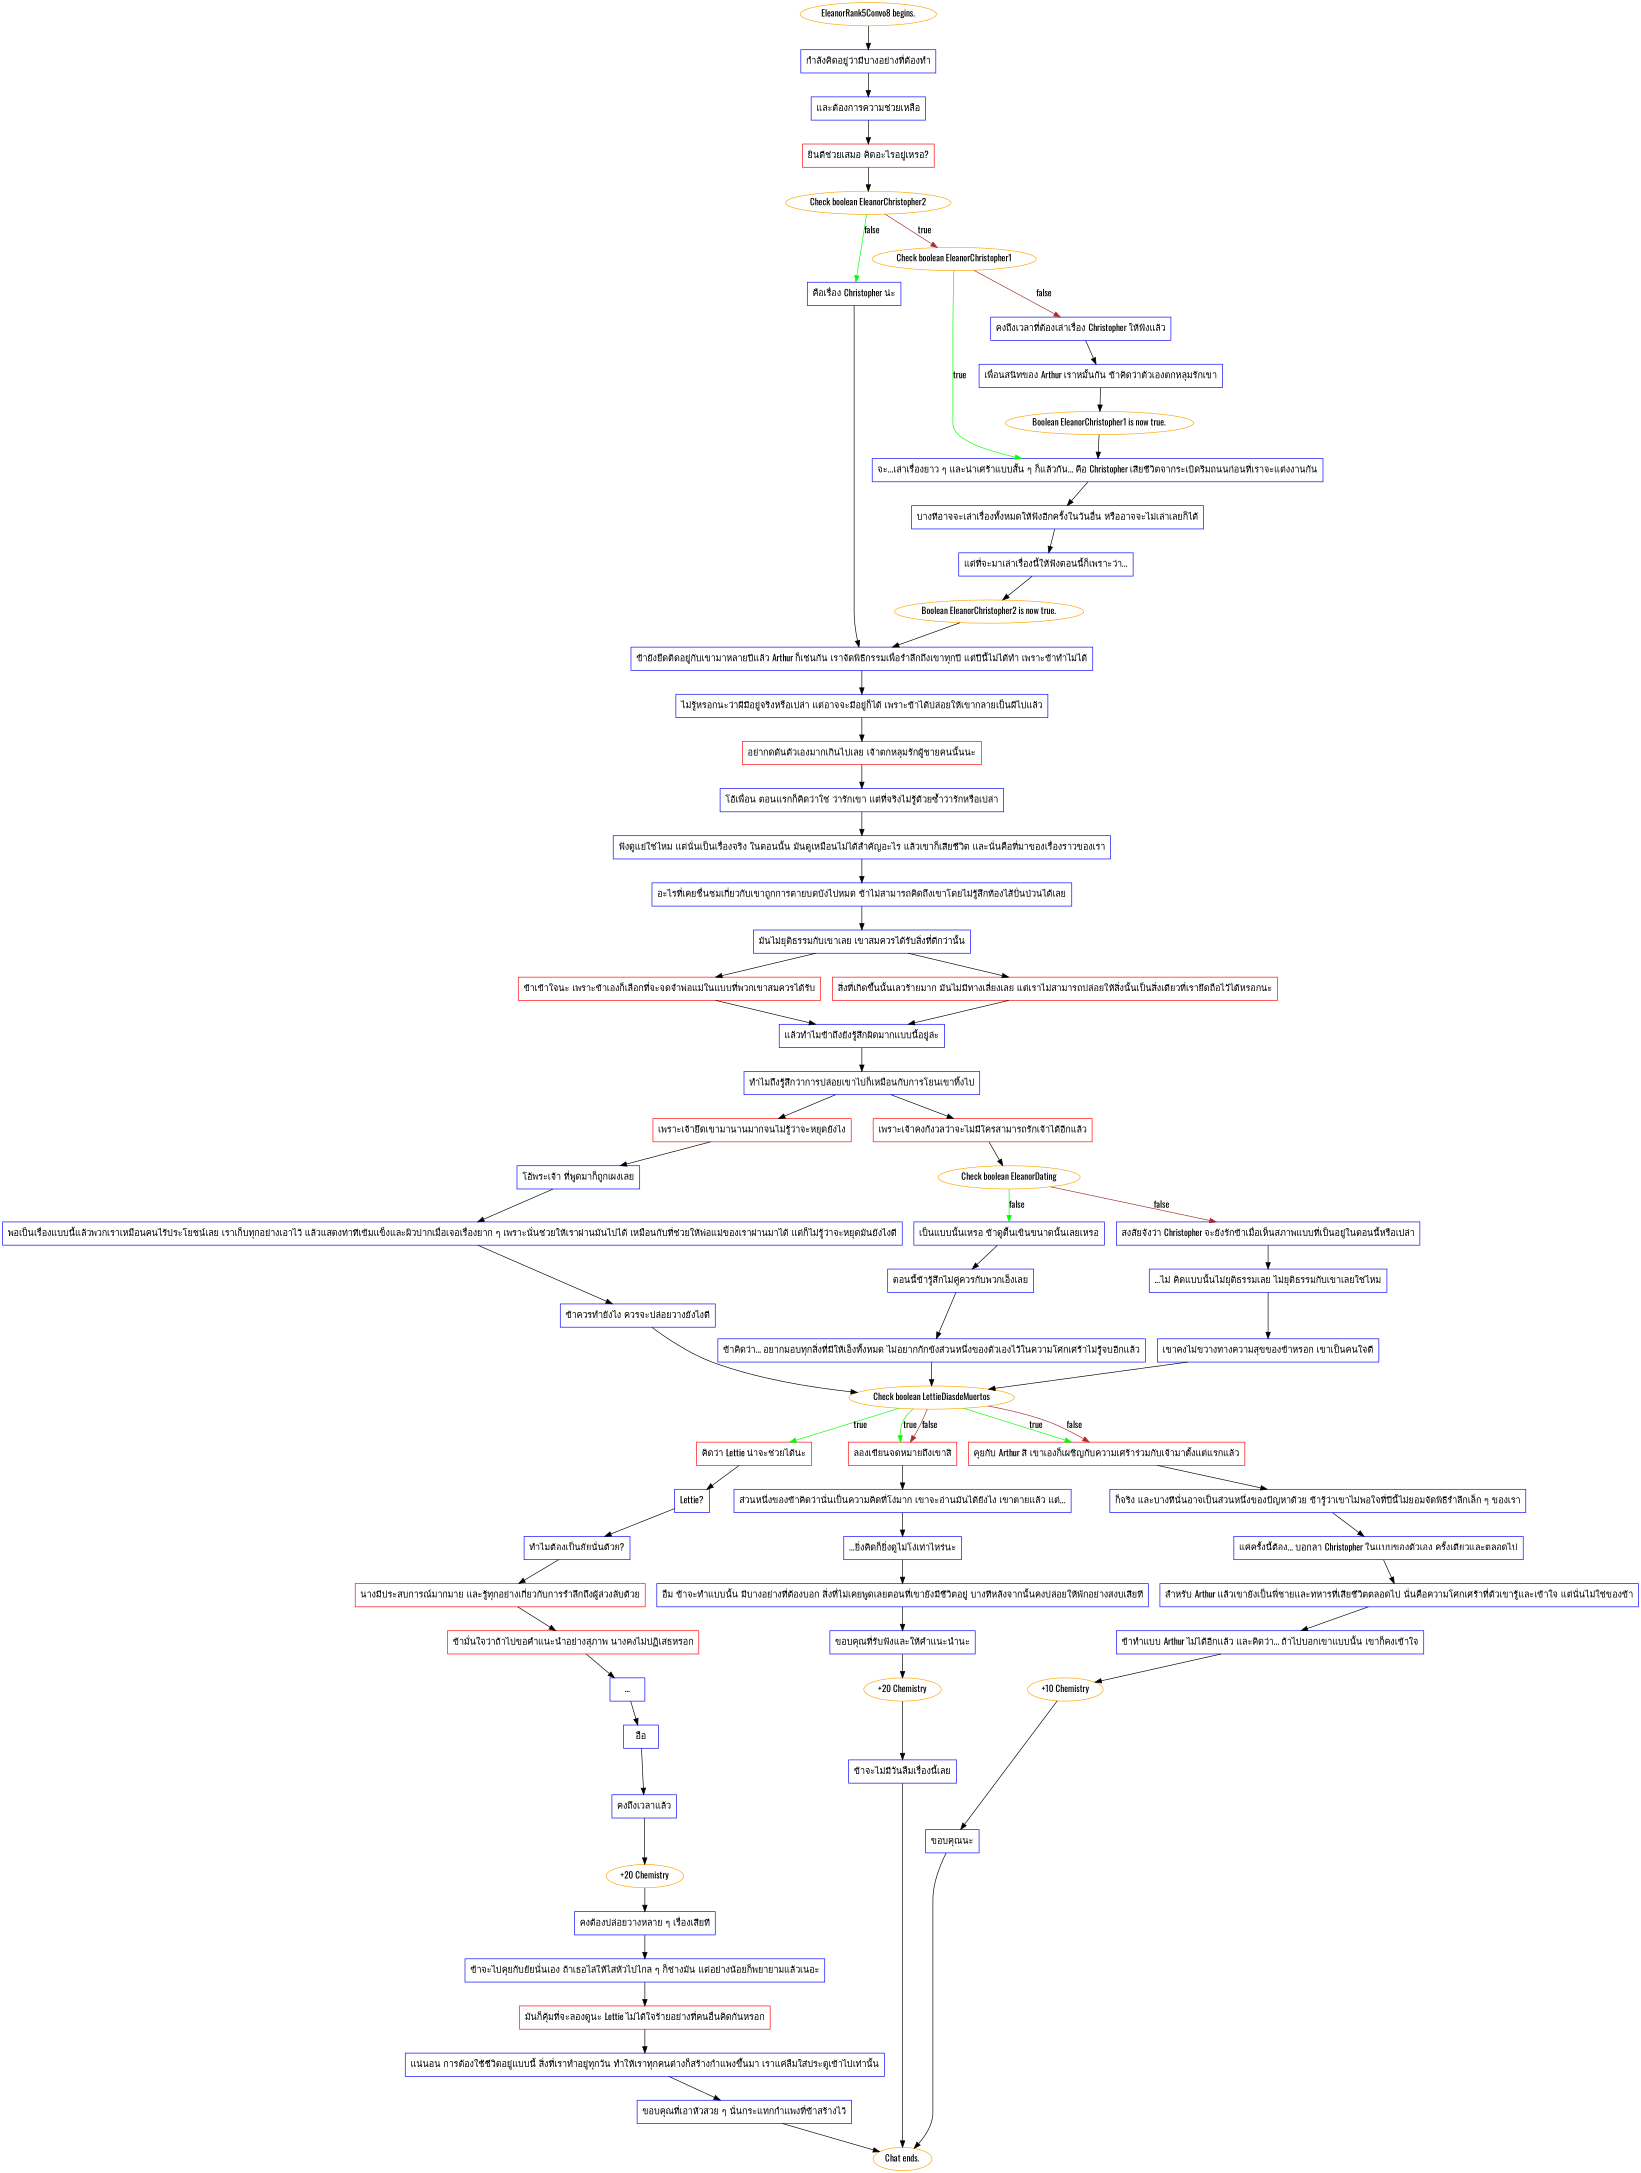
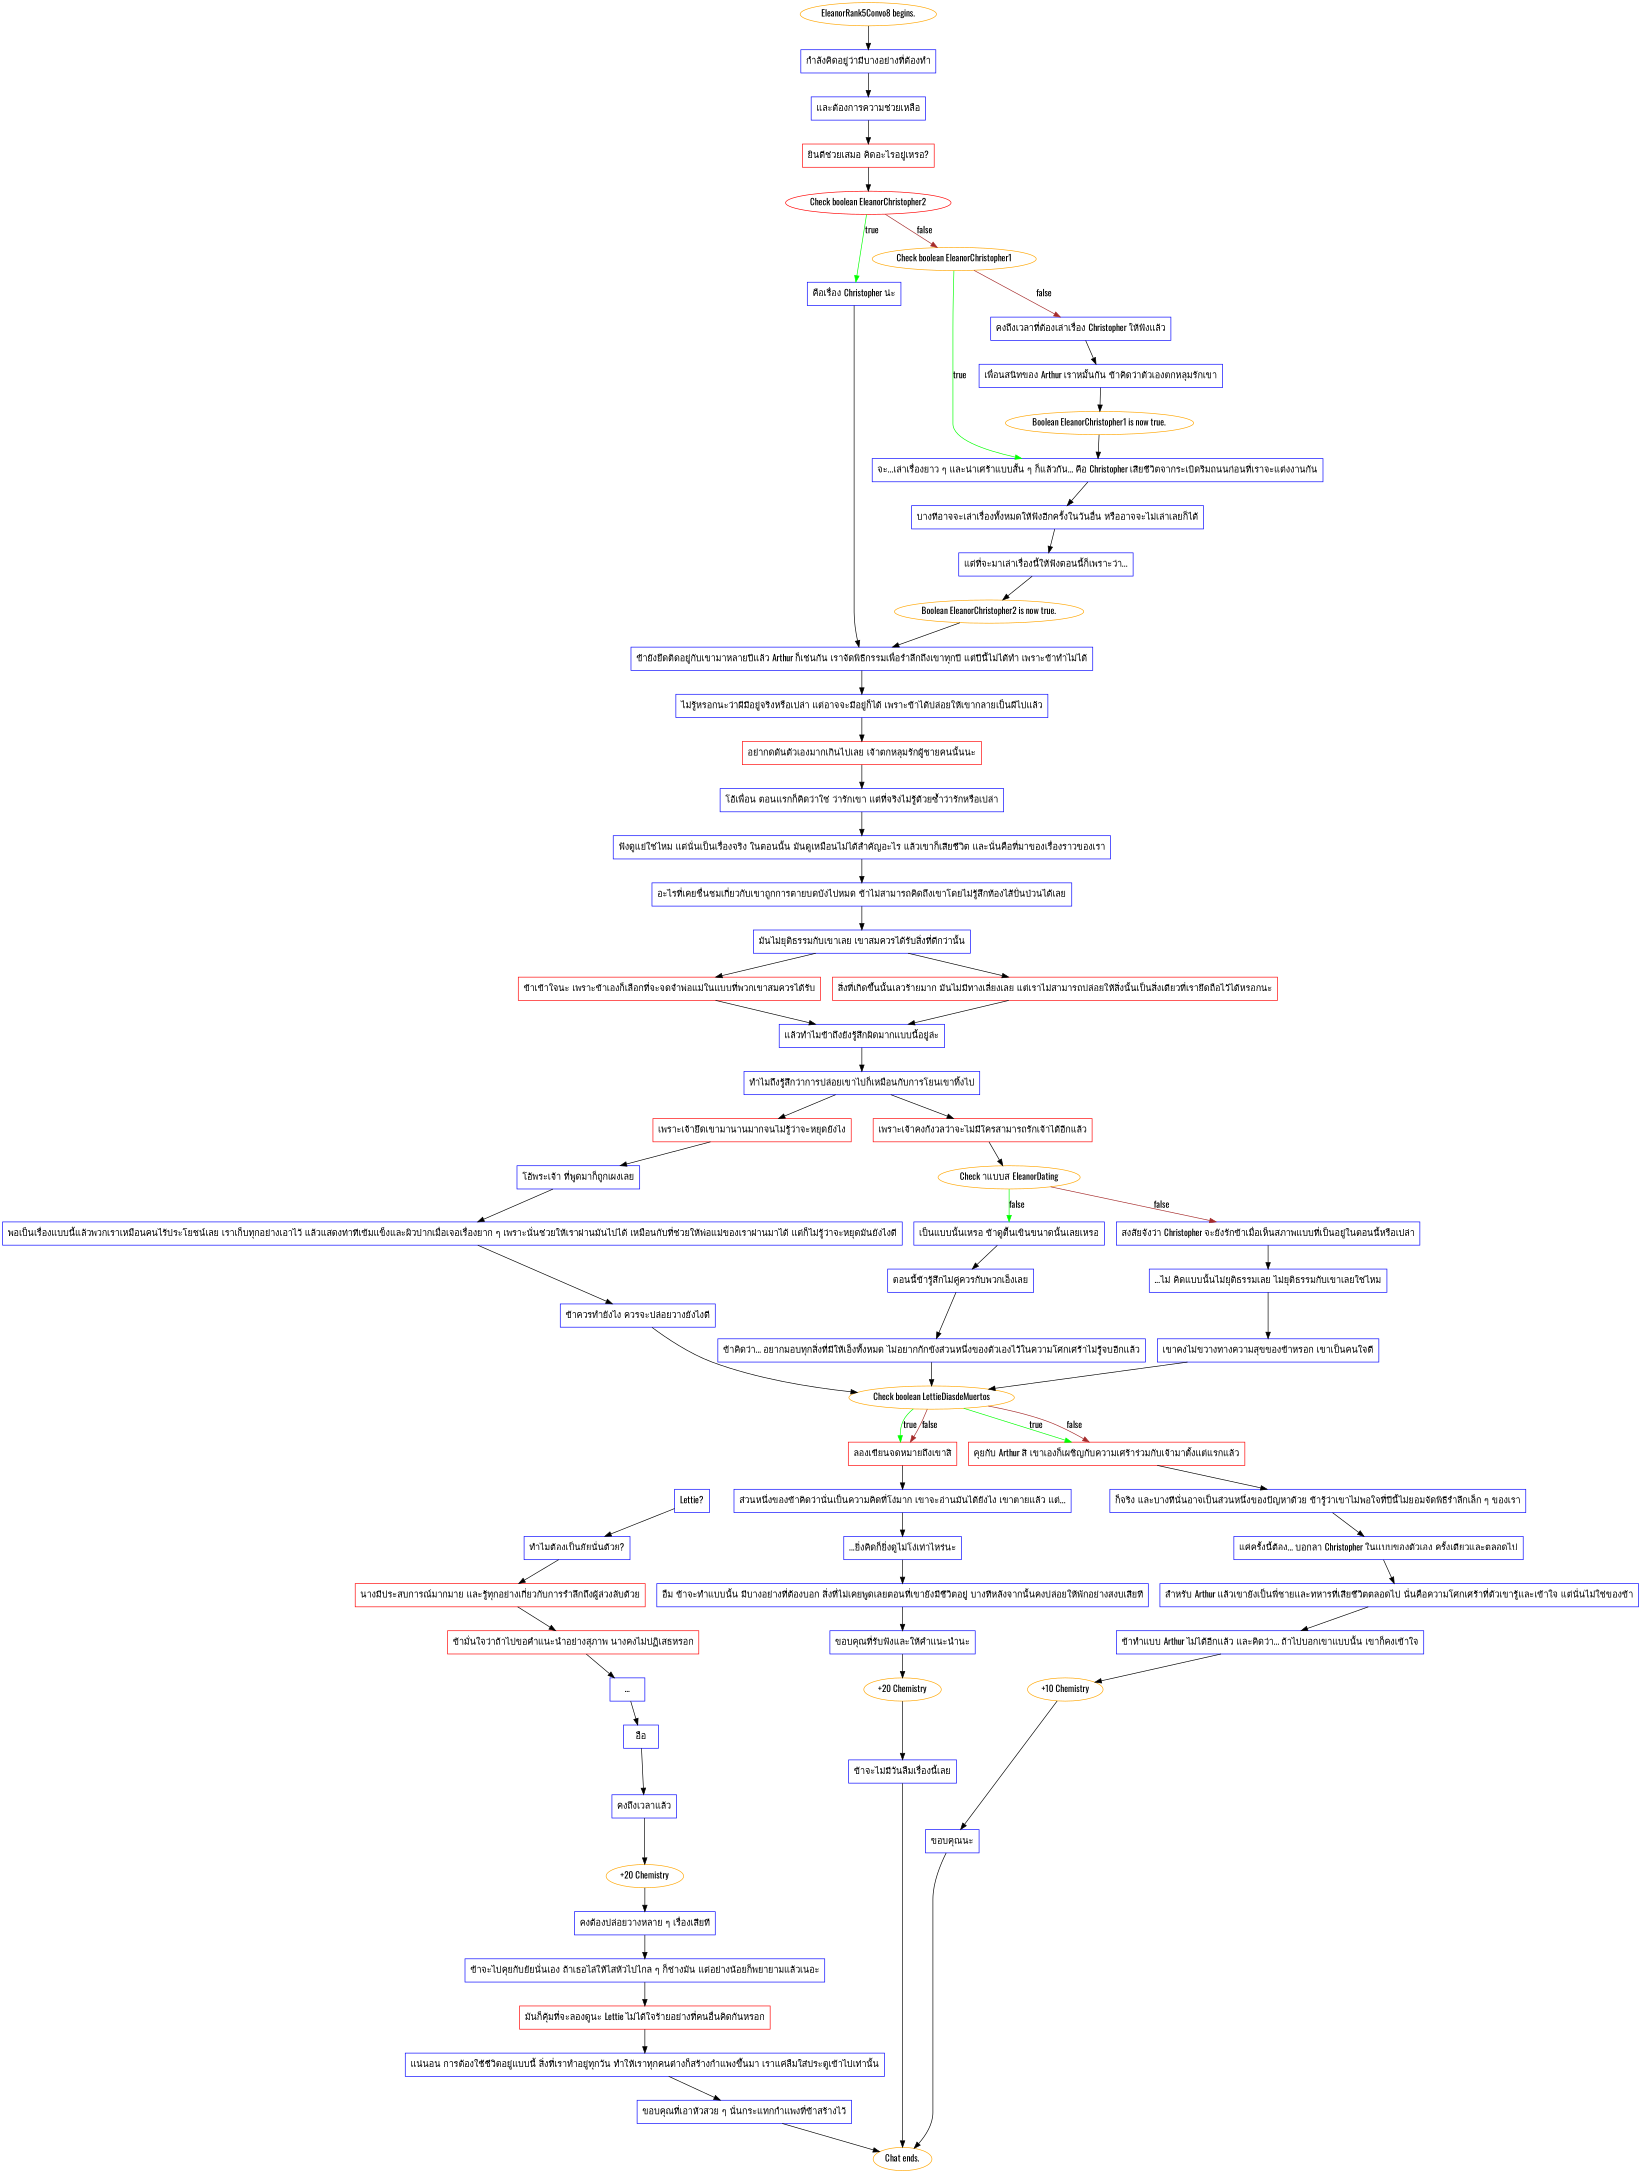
node "Check boolean EleanorChristopher2": color orange -> red
edge "Check boolean EleanorChristopher2" -> "คือเรื่อง Christopher น่ะ": label "false" -> "true"
edge "Check boolean EleanorChristopher2" -> "Check boolean EleanorChristopher1": label "true" -> "false"
node "Check boolean EleanorDating": label "Check boolean EleanorDating" -> "Check าแบบส EleanorDating"
node "คิดว่า Lettie น่าจะช่วยได้นะ": removed
